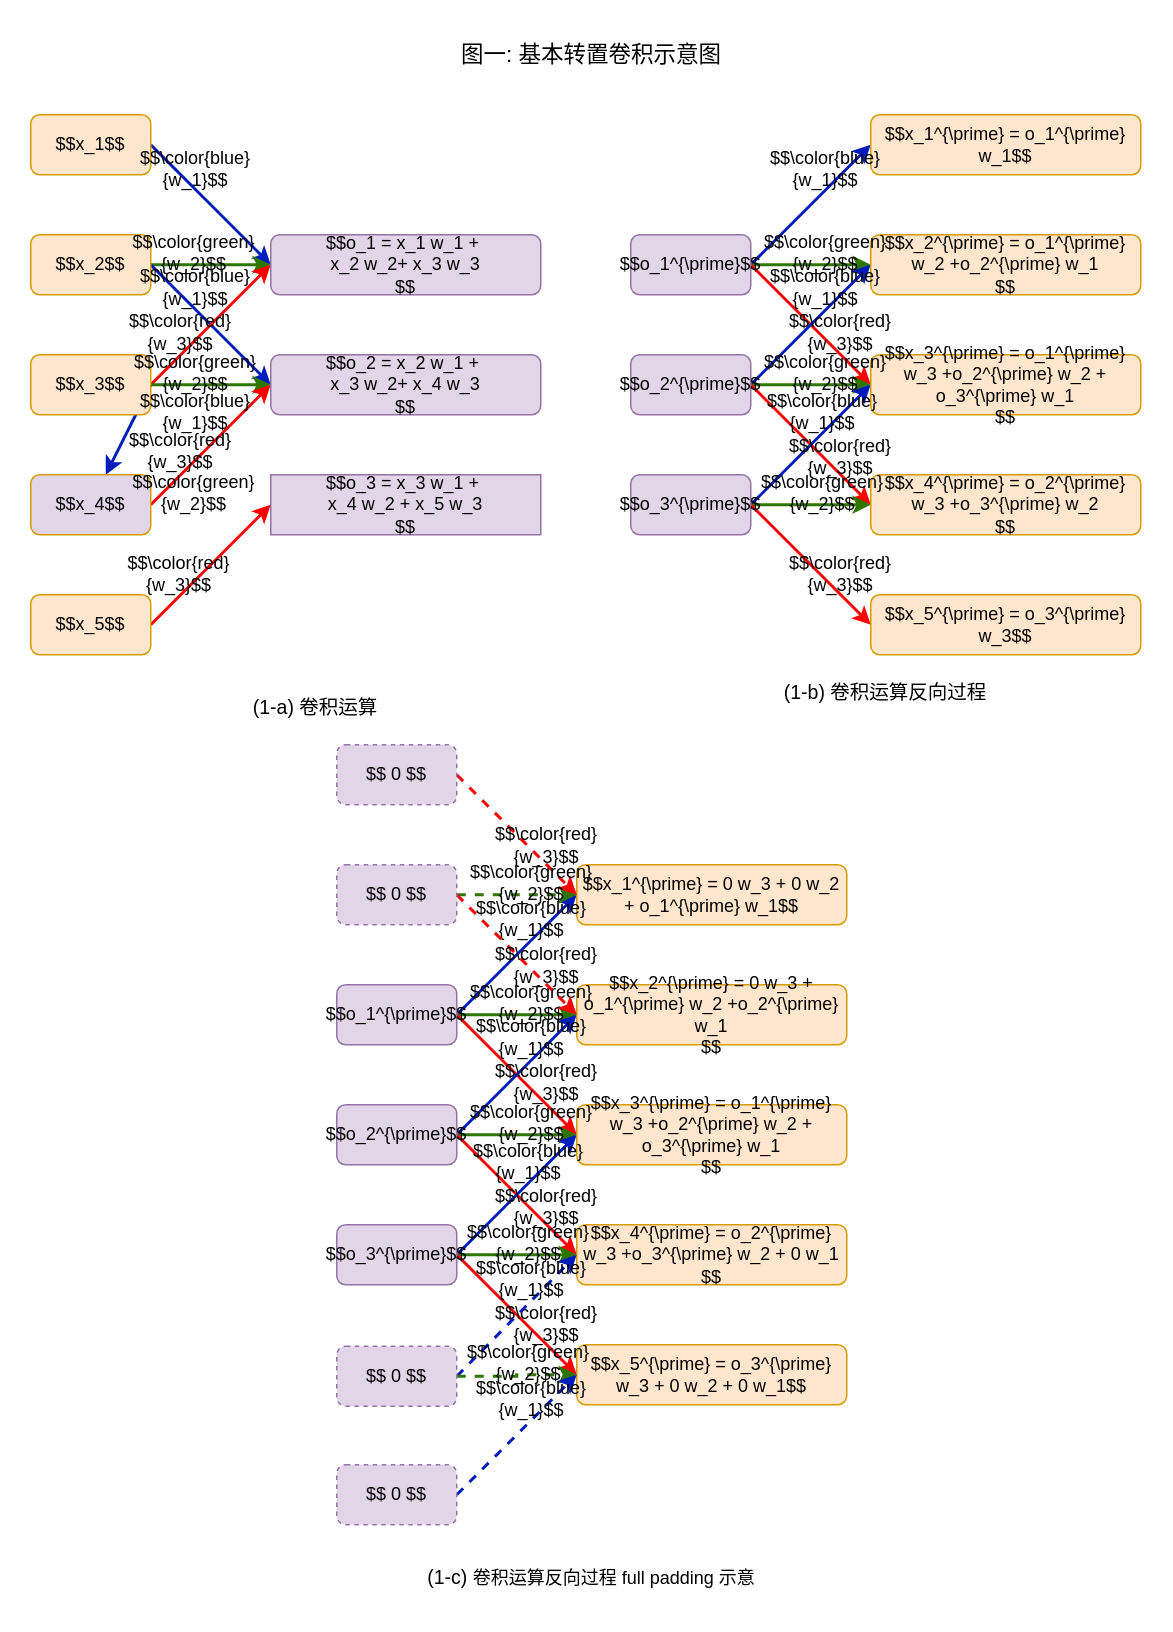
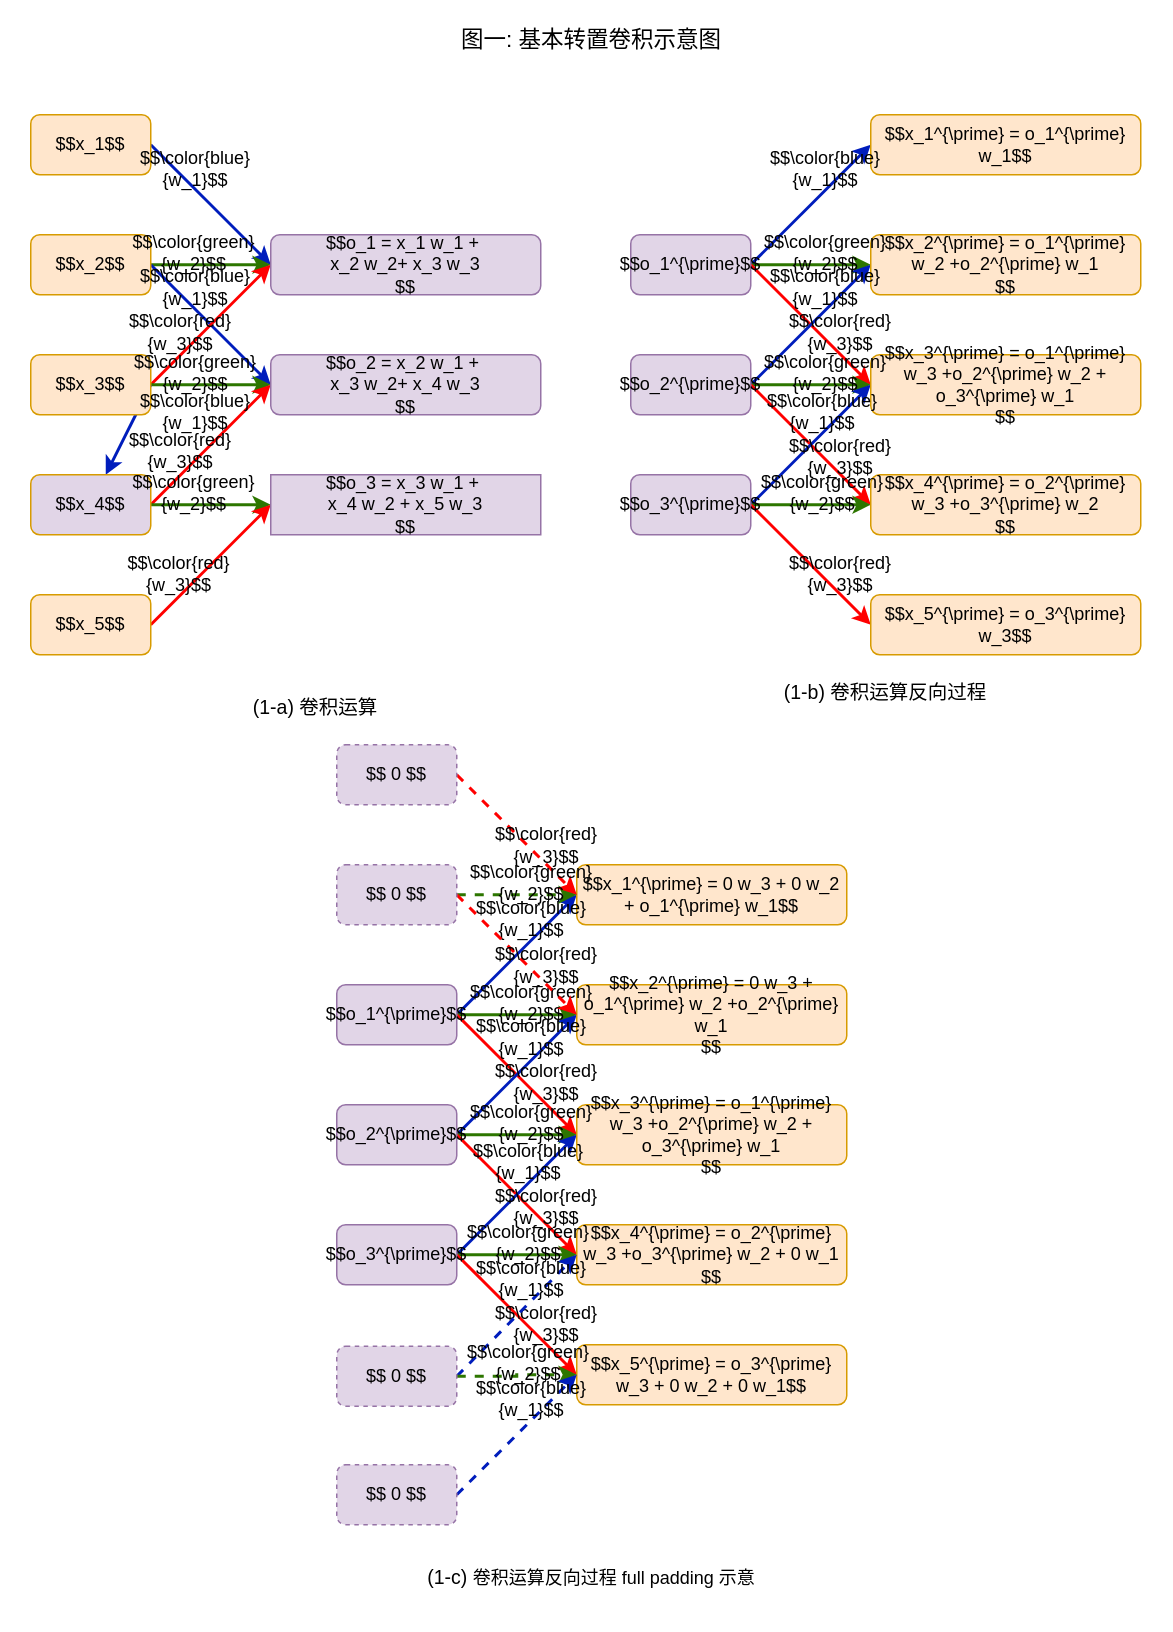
node "图一: 基本转置卷积示意图": moved (592, 53) -> (592, 38)
edge "$$x_4$$" -> "$$o_3 = x_3 w_1 + x_4 w_2 + x_5 w_3 $$": added
